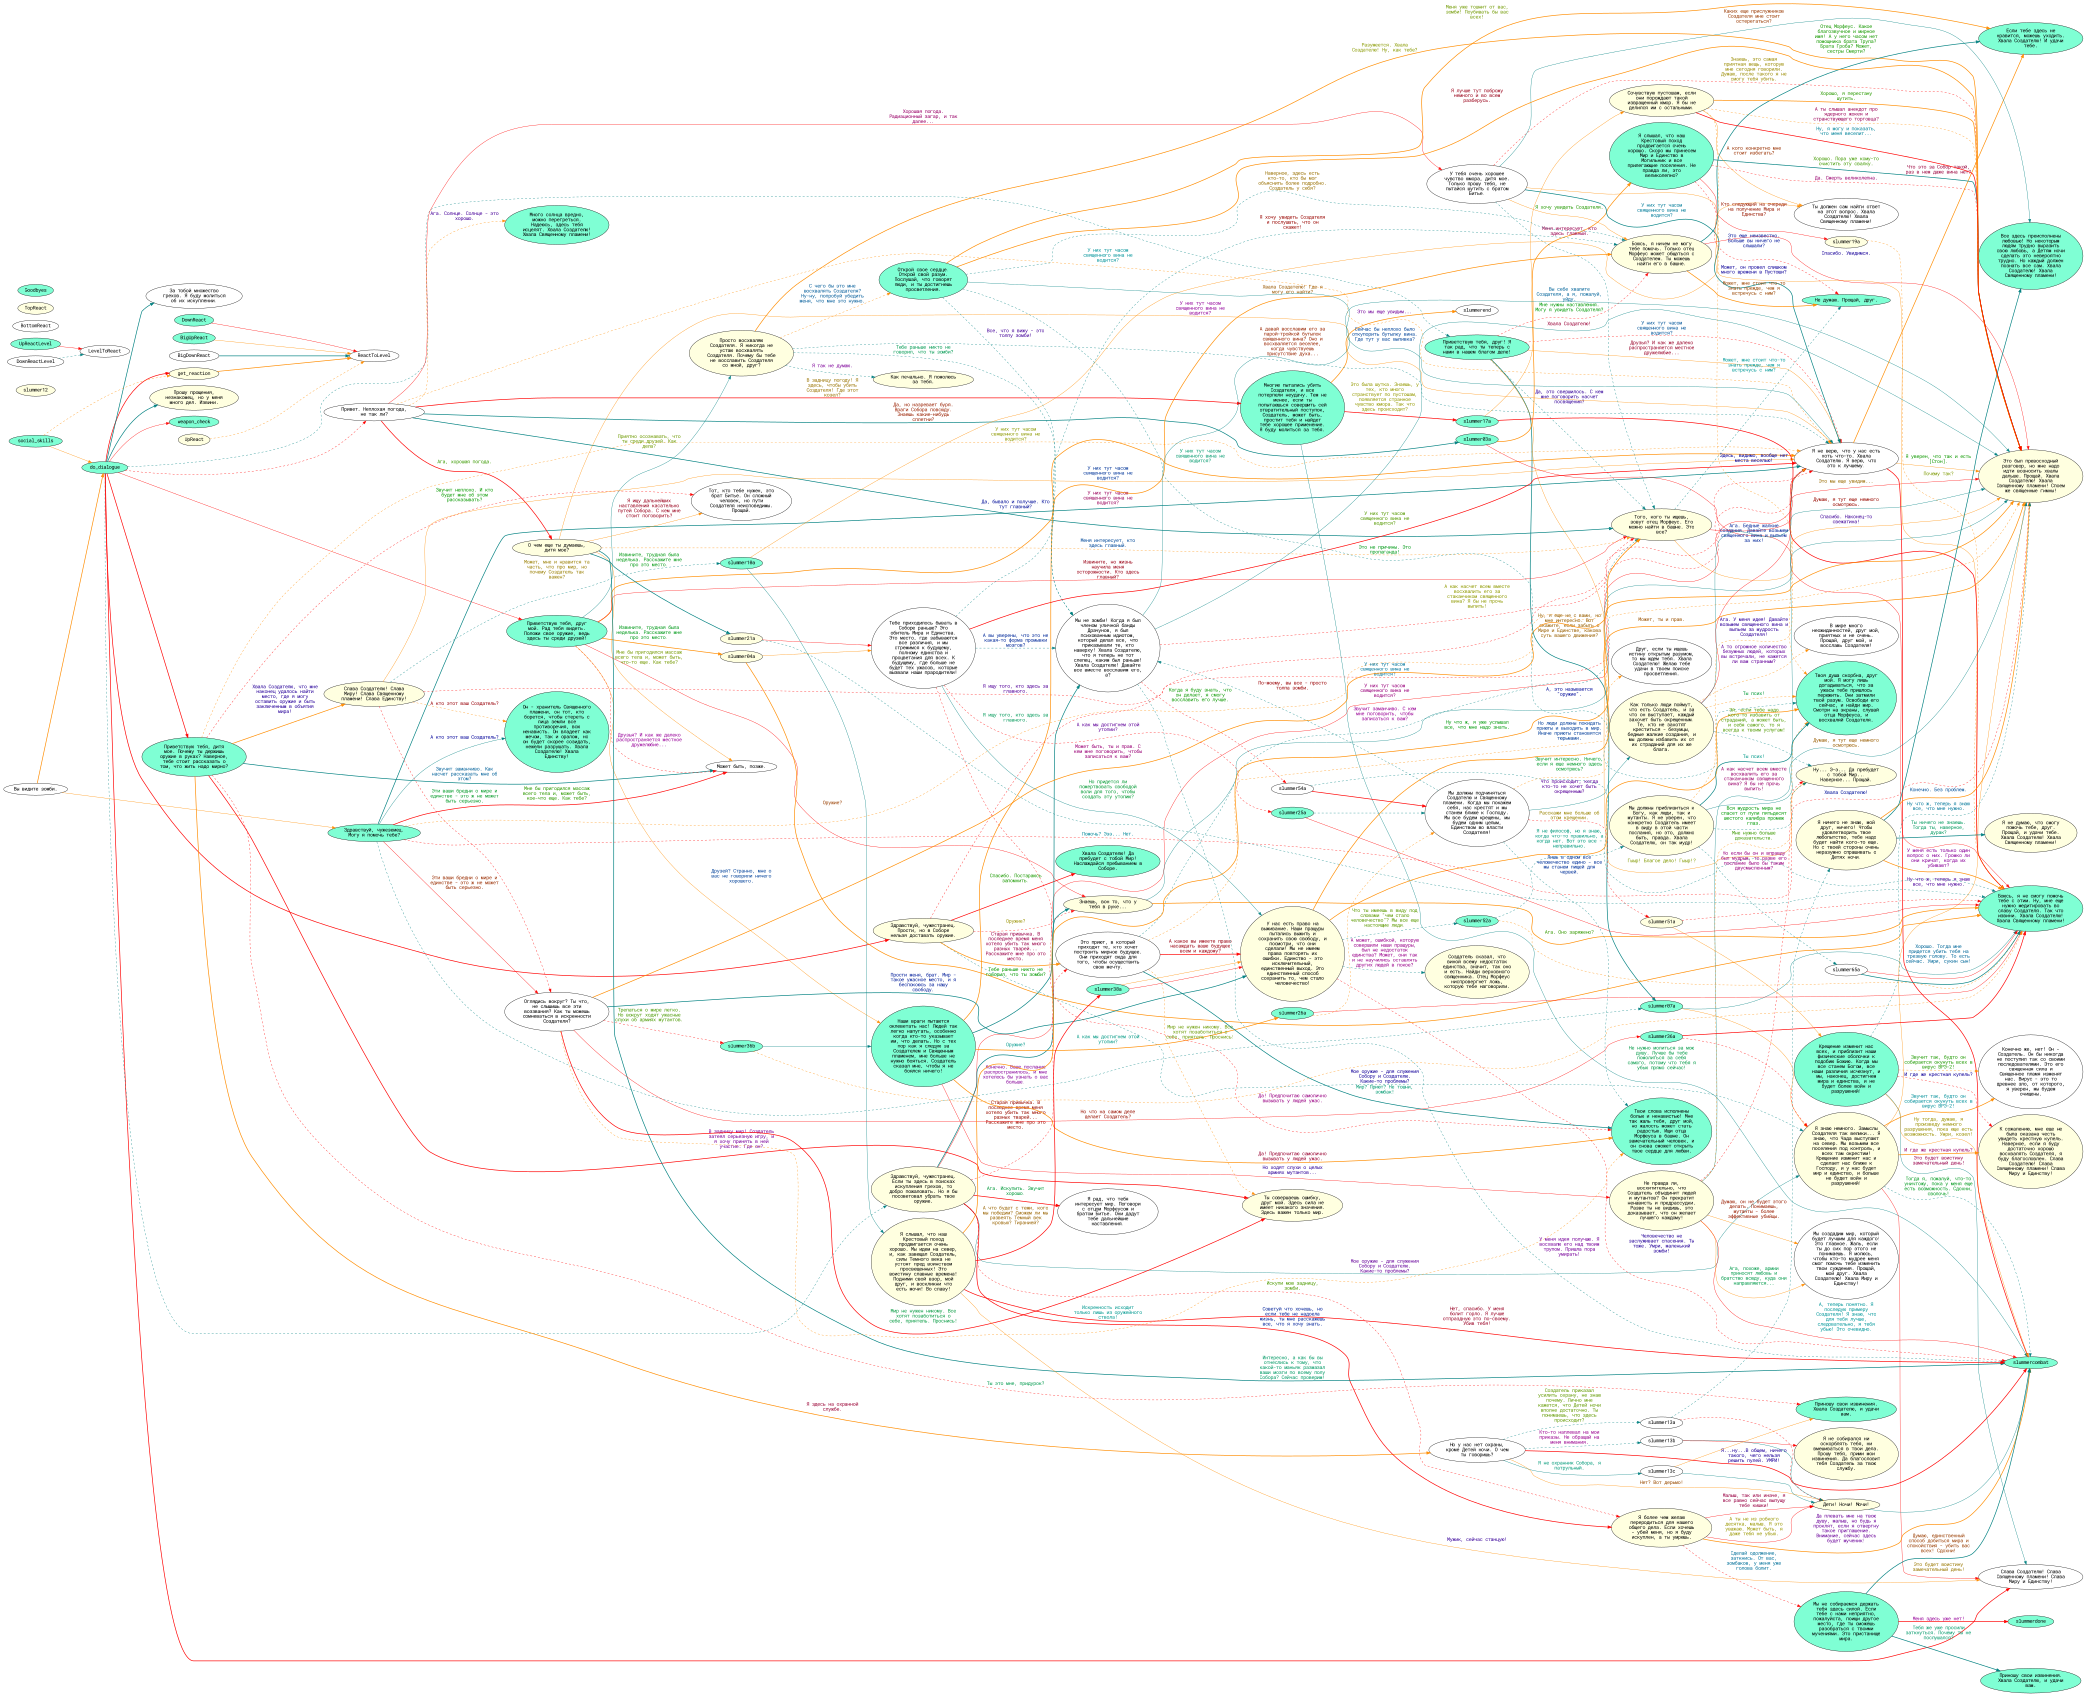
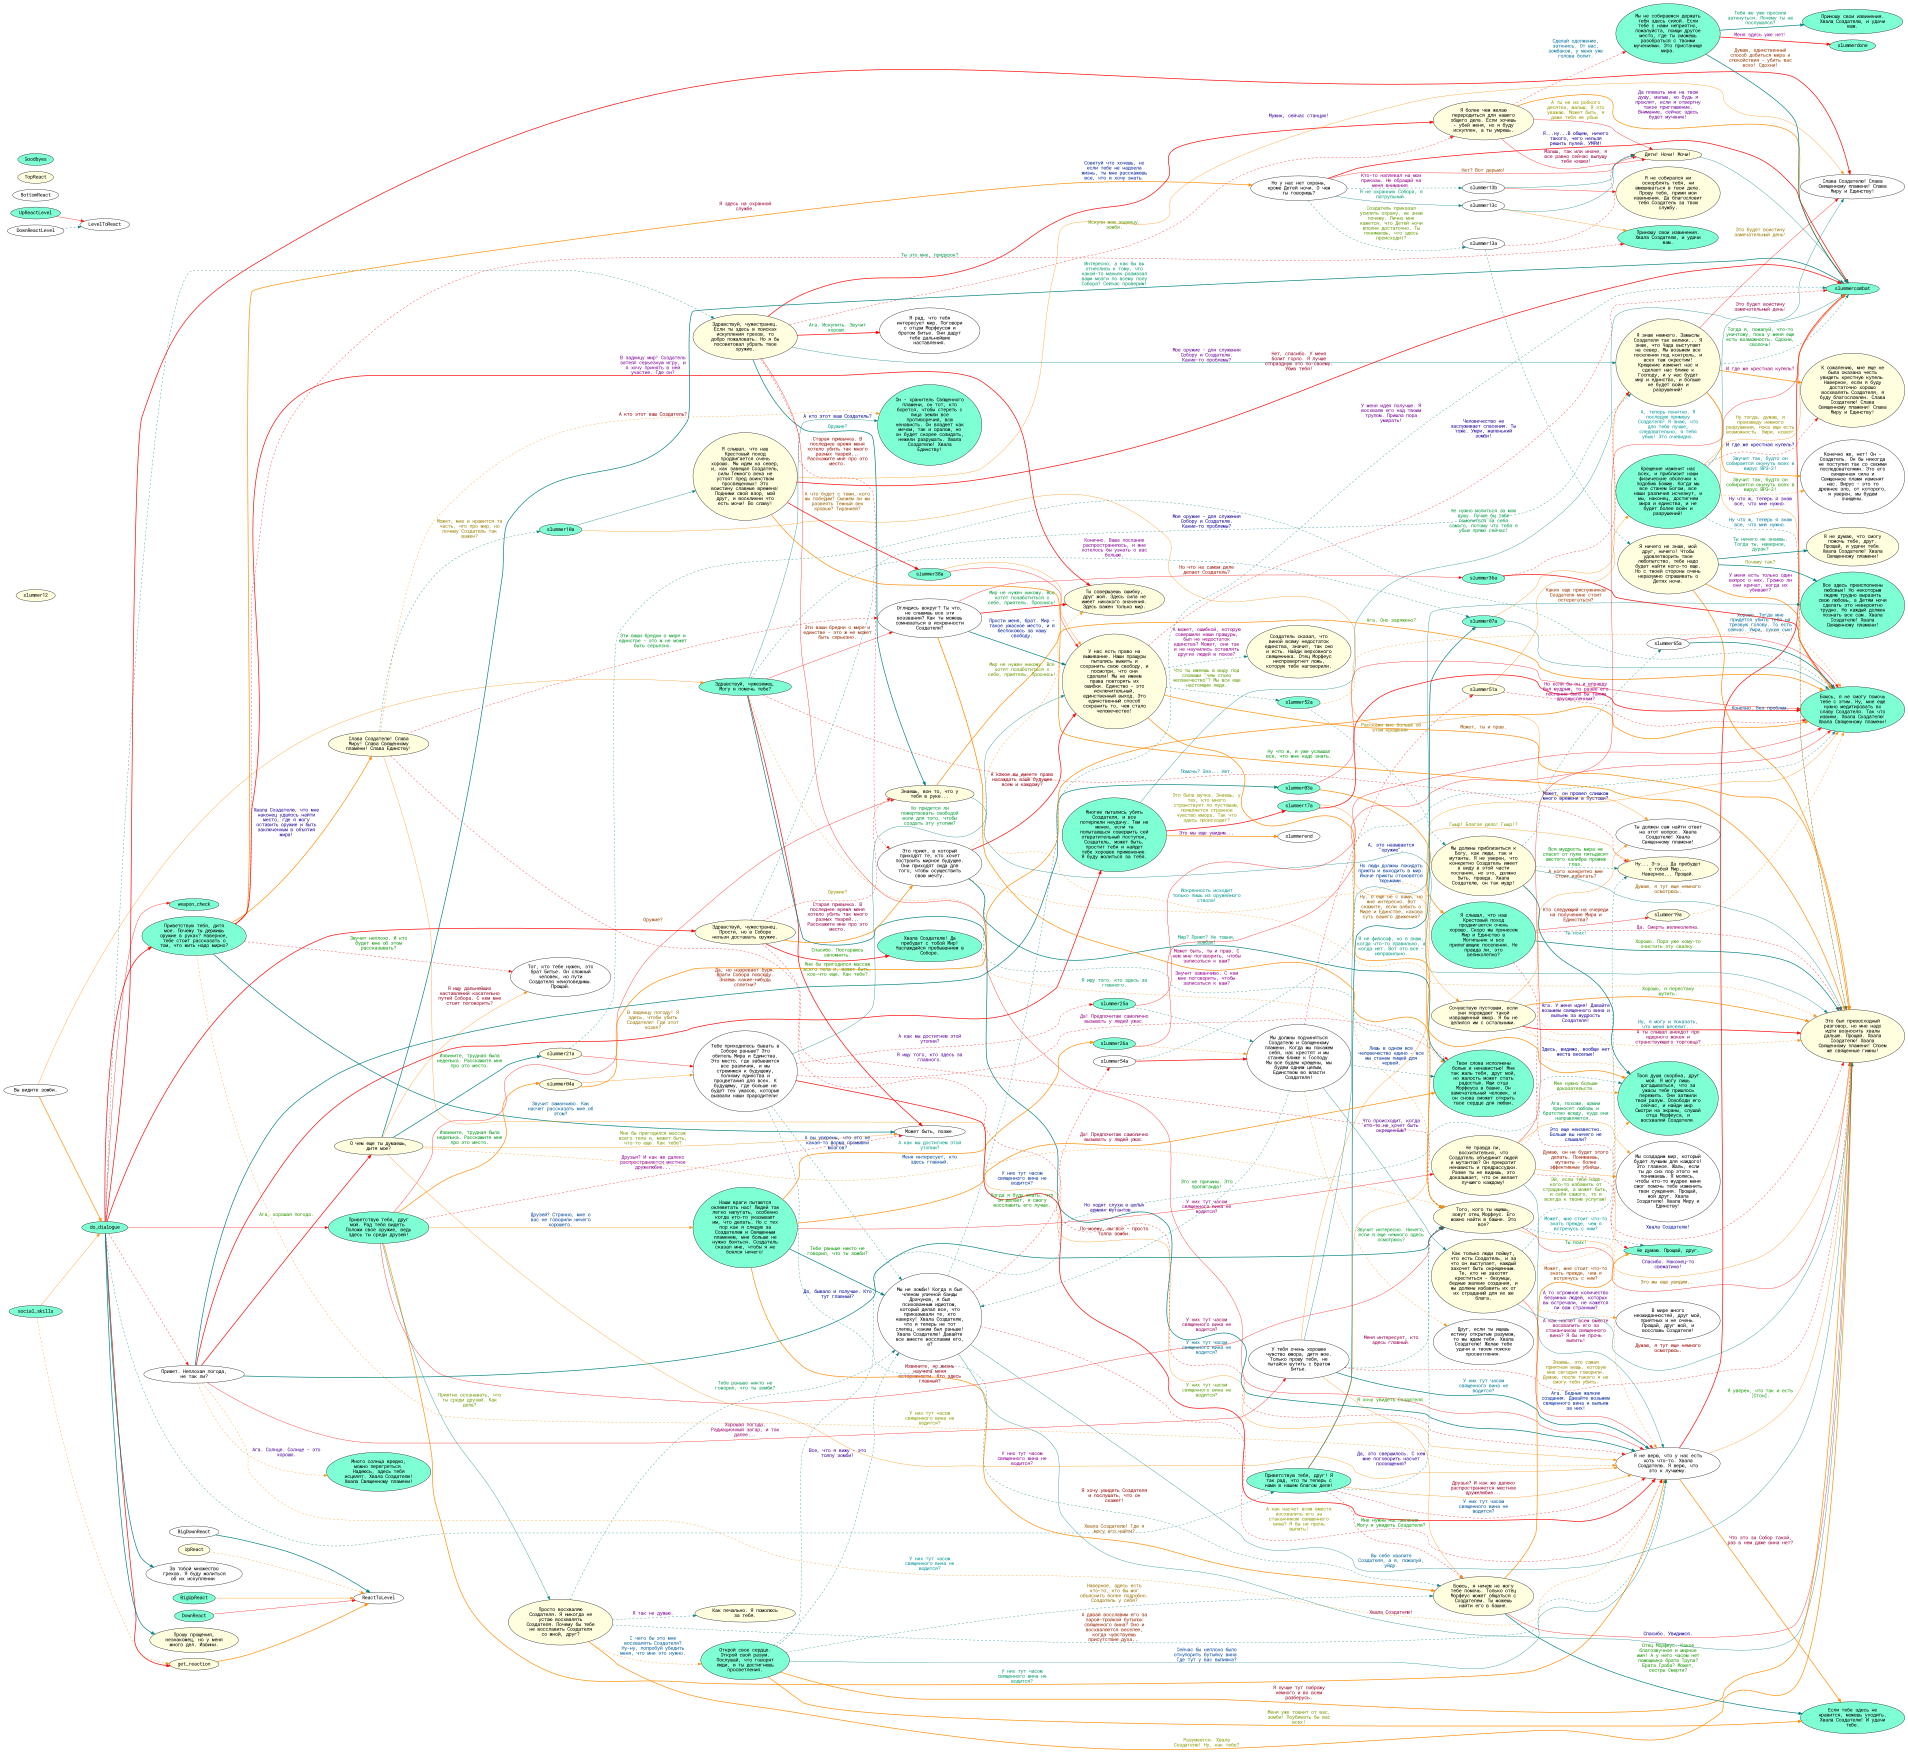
node "slummer36b": removed
edge "Но у нас нет охраны, кроме Детей ночи. О чем ты говоришь?" -> "Дети! Ночи! Мочи!": color darkorange -> red
